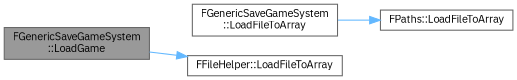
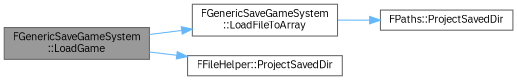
node "FPaths::LoadFileToArray": label "FPaths::LoadFileToArray" -> "FPaths::ProjectSavedDir"
edge "FGenericSaveGameSystem ::LoadGame" -> "FGenericSaveGameSystem ::LoadFileToArray": added
node "FFileHelper::LoadFileToArray": label "FFileHelper::LoadFileToArray" -> "FFileHelper::ProjectSavedDir"
